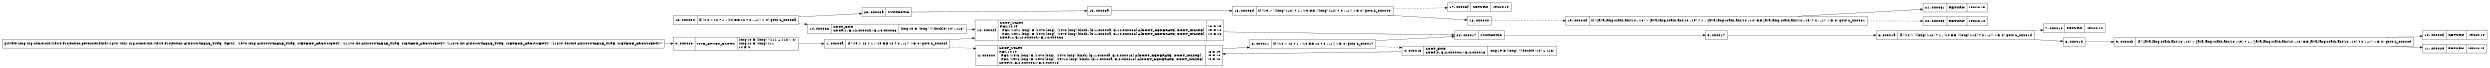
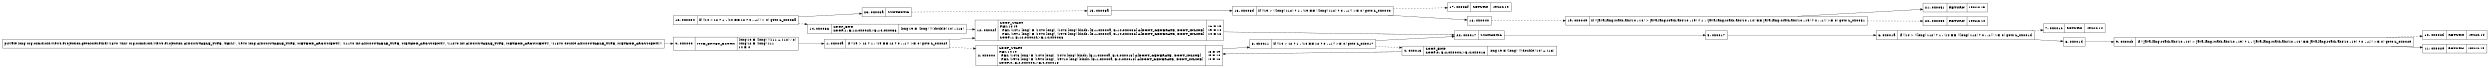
edge "23: 0x003a" -> "15: 0x003a": style solid -> dashed
